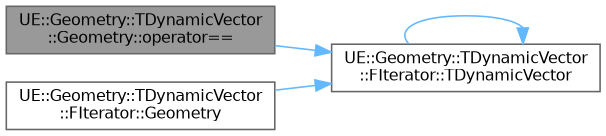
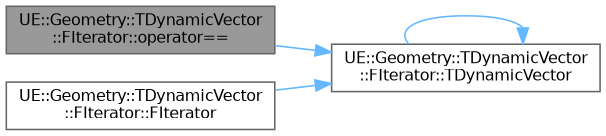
node "UE::Geometry::TDynamicVector ::Geometry::operator==": label "UE::Geometry::TDynamicVector ::Geometry::operator==" -> "UE::Geometry::TDynamicVector ::FIterator::operator=="
node "UE::Geometry::TDynamicVector ::FIterator::Geometry": label "UE::Geometry::TDynamicVector ::FIterator::Geometry" -> "UE::Geometry::TDynamicVector ::FIterator::FIterator"
